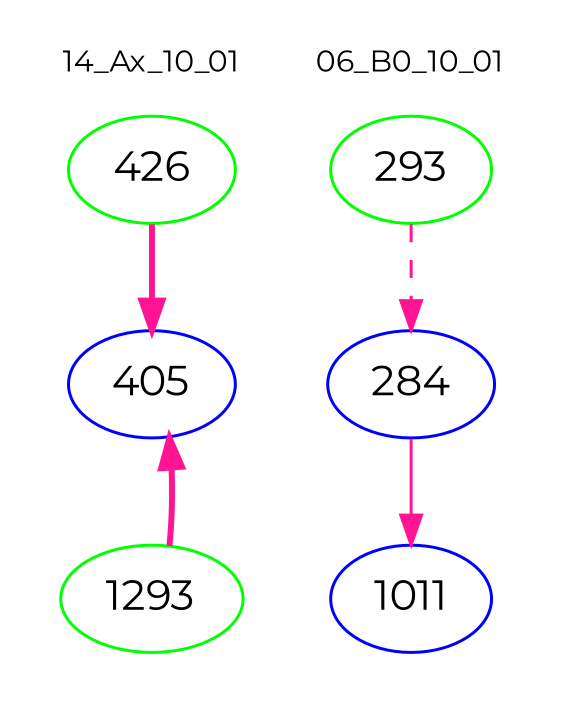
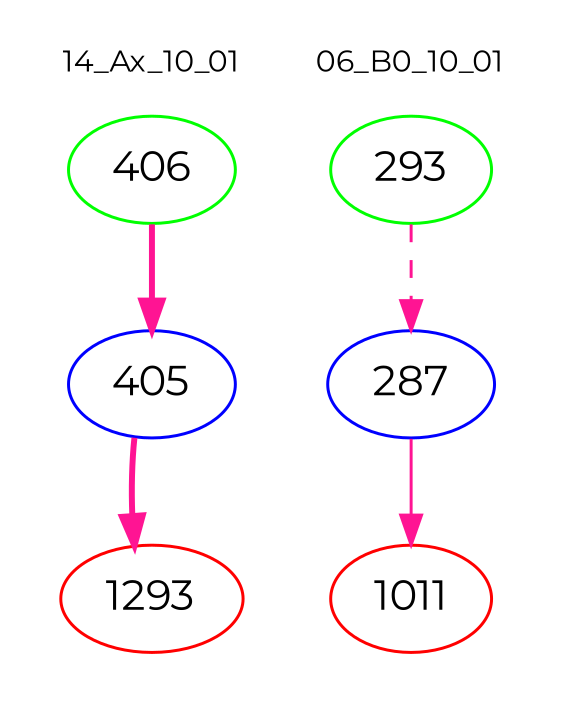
node "426": label "426" -> "406"
node "284": label "284" -> "287"
edge "1293" -> "405": reversed
node "1293": color green -> red
node "1011": color blue -> red
